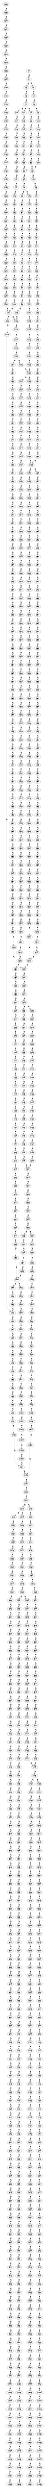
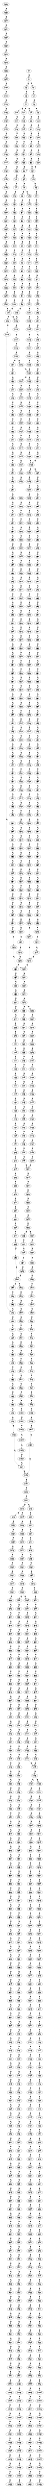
node "S198": removed
edge "S493" -> "S501": removed, label "A"
